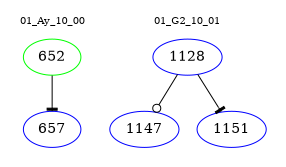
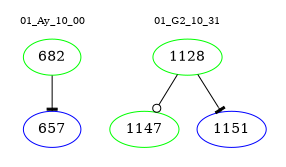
cluster "01_G2_10_01": label "01_G2_10_01" -> "01_G2_10_31"
node "652": label "652" -> "682"
node "1128": color blue -> green
node "1147": color blue -> green
